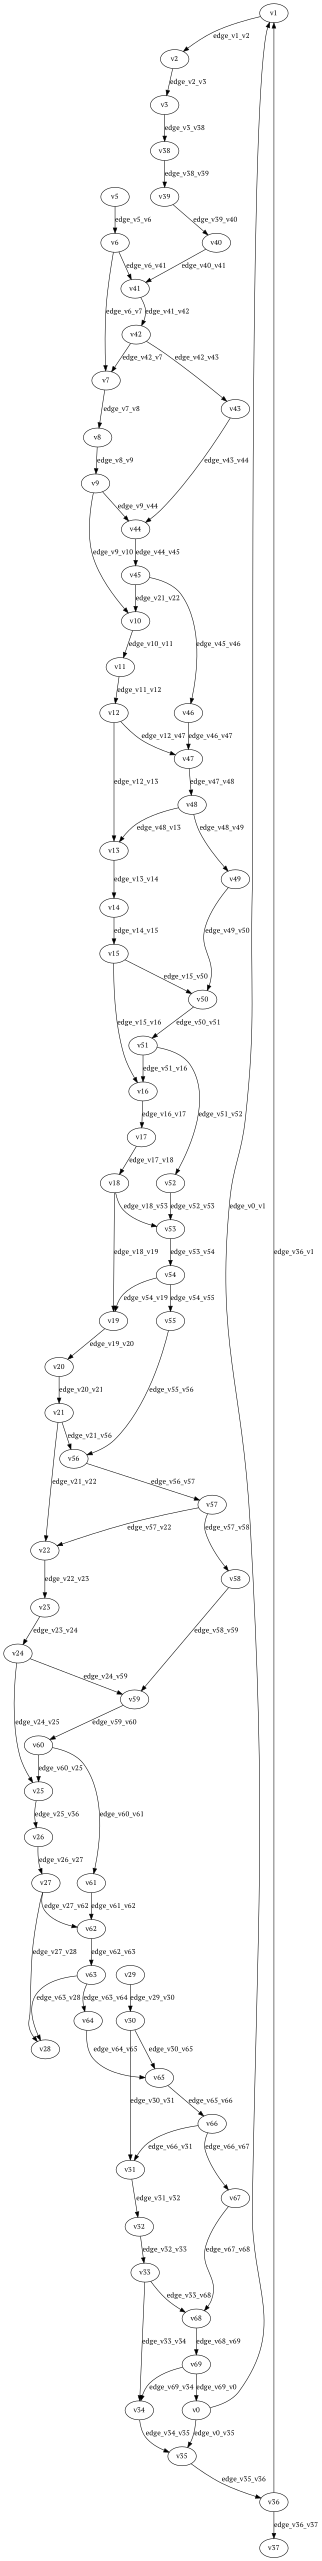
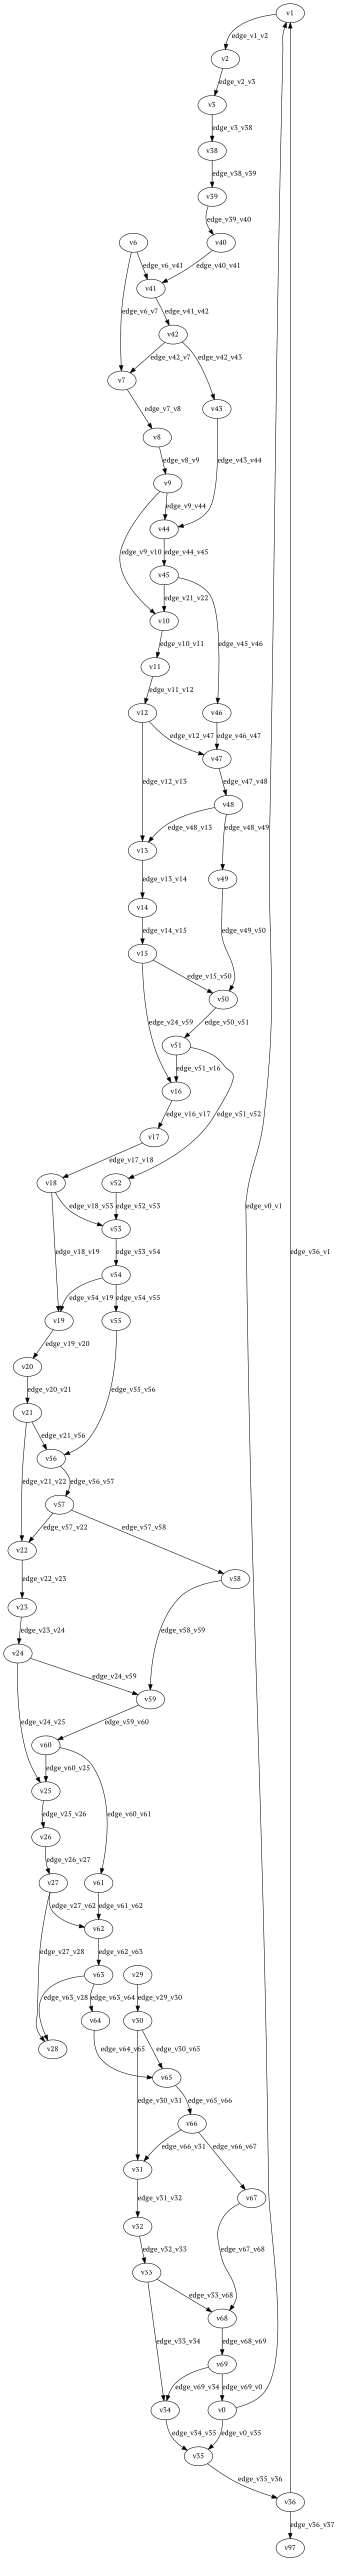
node "v5": removed
edge "v15" -> "v16": label "edge_v15_v16" -> "edge_v24_v59"
edge "v25" -> "v26": label "edge_v25_v36" -> "edge_v25_v26"
node "v37": label "v37" -> "v97"
